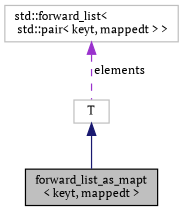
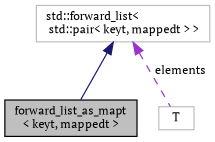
edge "forward_list_as_mapt < keyt, mappedt >" -> "T": now "forward_list_as_mapt < keyt, mappedt >" -> "std::forward_list< std::pair< keyt, mappedt > >"
